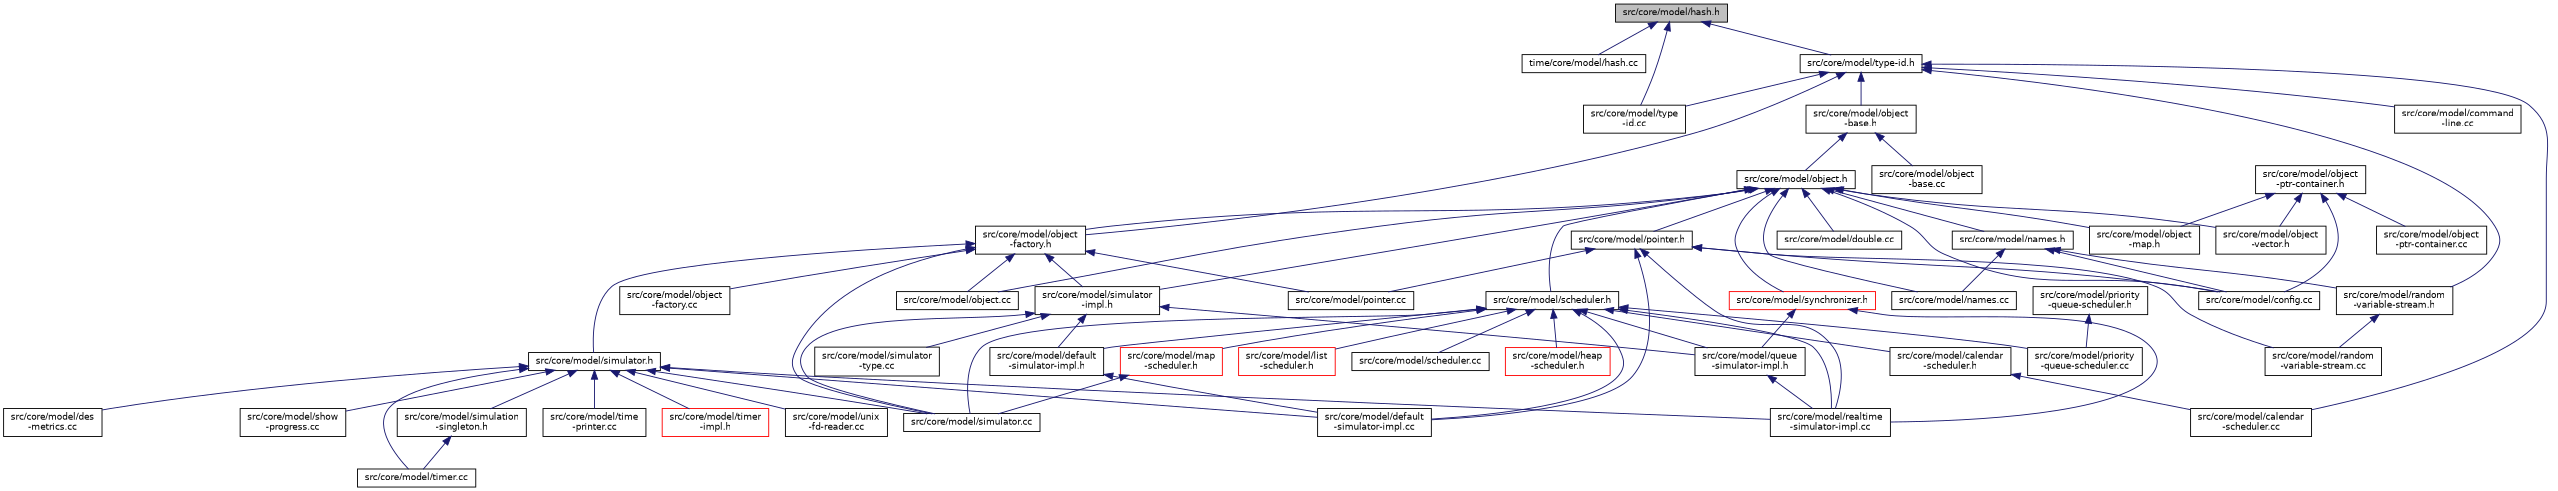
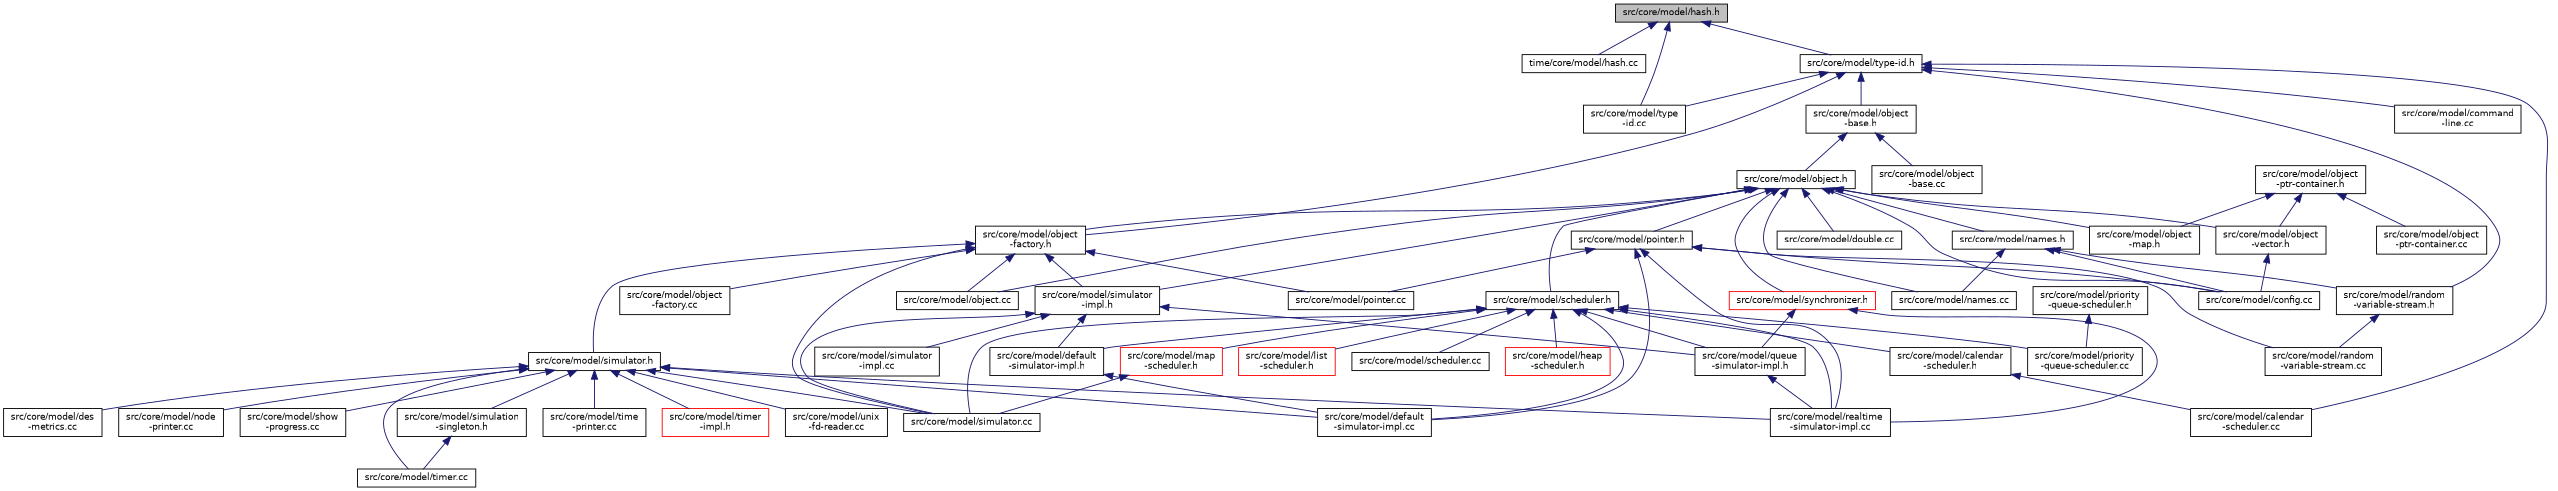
edge "src/core/model/config.cc" -> "src/core/model/object -ptr-container.h": now "src/core/model/config.cc" -> "src/core/model/object -vector.h"
node "src/core/model/simulator -type.cc": label "src/core/model/simulator -type.cc" -> "src/core/model/simulator -impl.cc"
node "src/core/model/node -printer.cc": added
